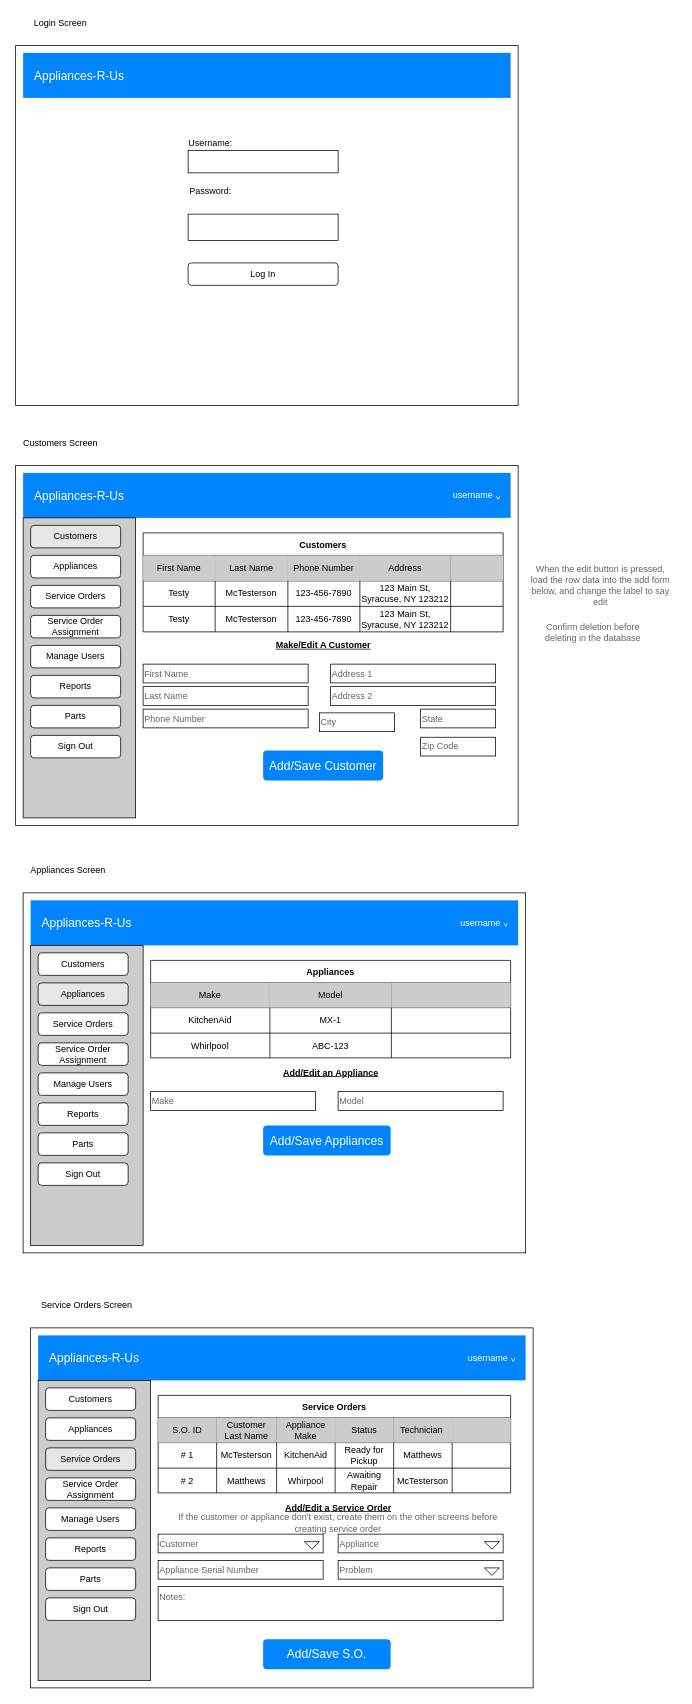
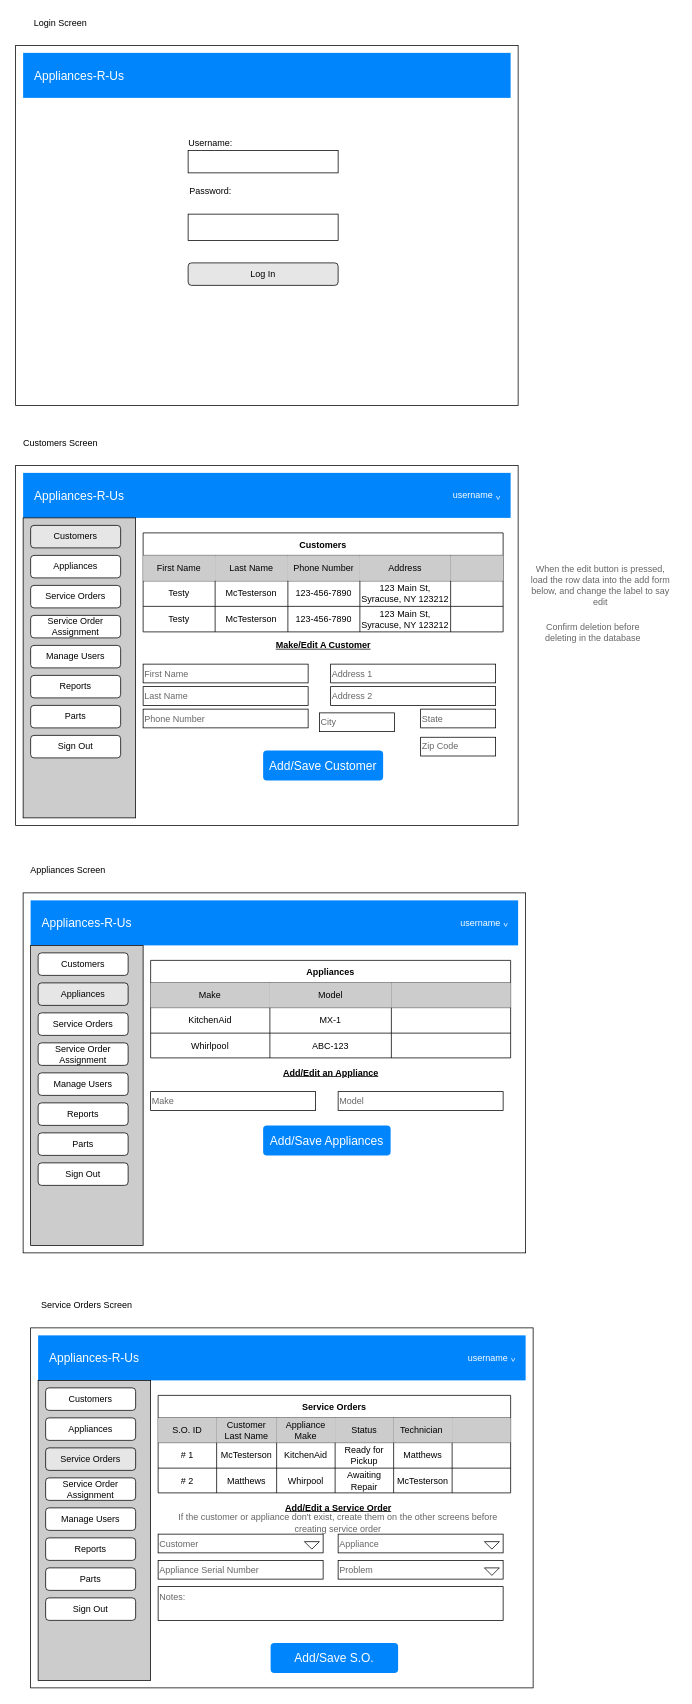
node "Log In": fillcolor #ffffff -> #e6e6e6
node "Add/Save S.O.": moved (327, 1654) -> (334, 1658)
